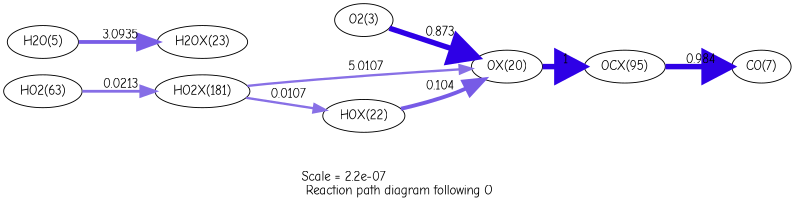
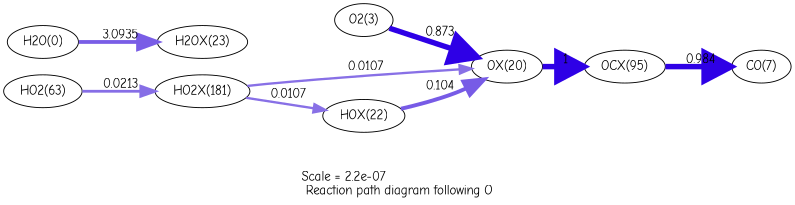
node "H2O(5)": label "H2O(5)" -> "H2O(0)"
edge "HO2X(181)" -> "OX(20)": label " 5.0107" -> " 0.0107"
